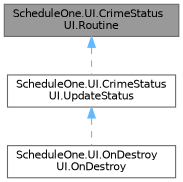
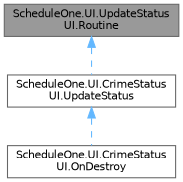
node "ScheduleOne.UI.CrimeStatus UI.Routine": label "ScheduleOne.UI.CrimeStatus UI.Routine" -> "ScheduleOne.UI.UpdateStatus UI.Routine"
node "ScheduleOne.UI.OnDestroy UI.OnDestroy": label "ScheduleOne.UI.OnDestroy UI.OnDestroy" -> "ScheduleOne.UI.CrimeStatus UI.OnDestroy"
